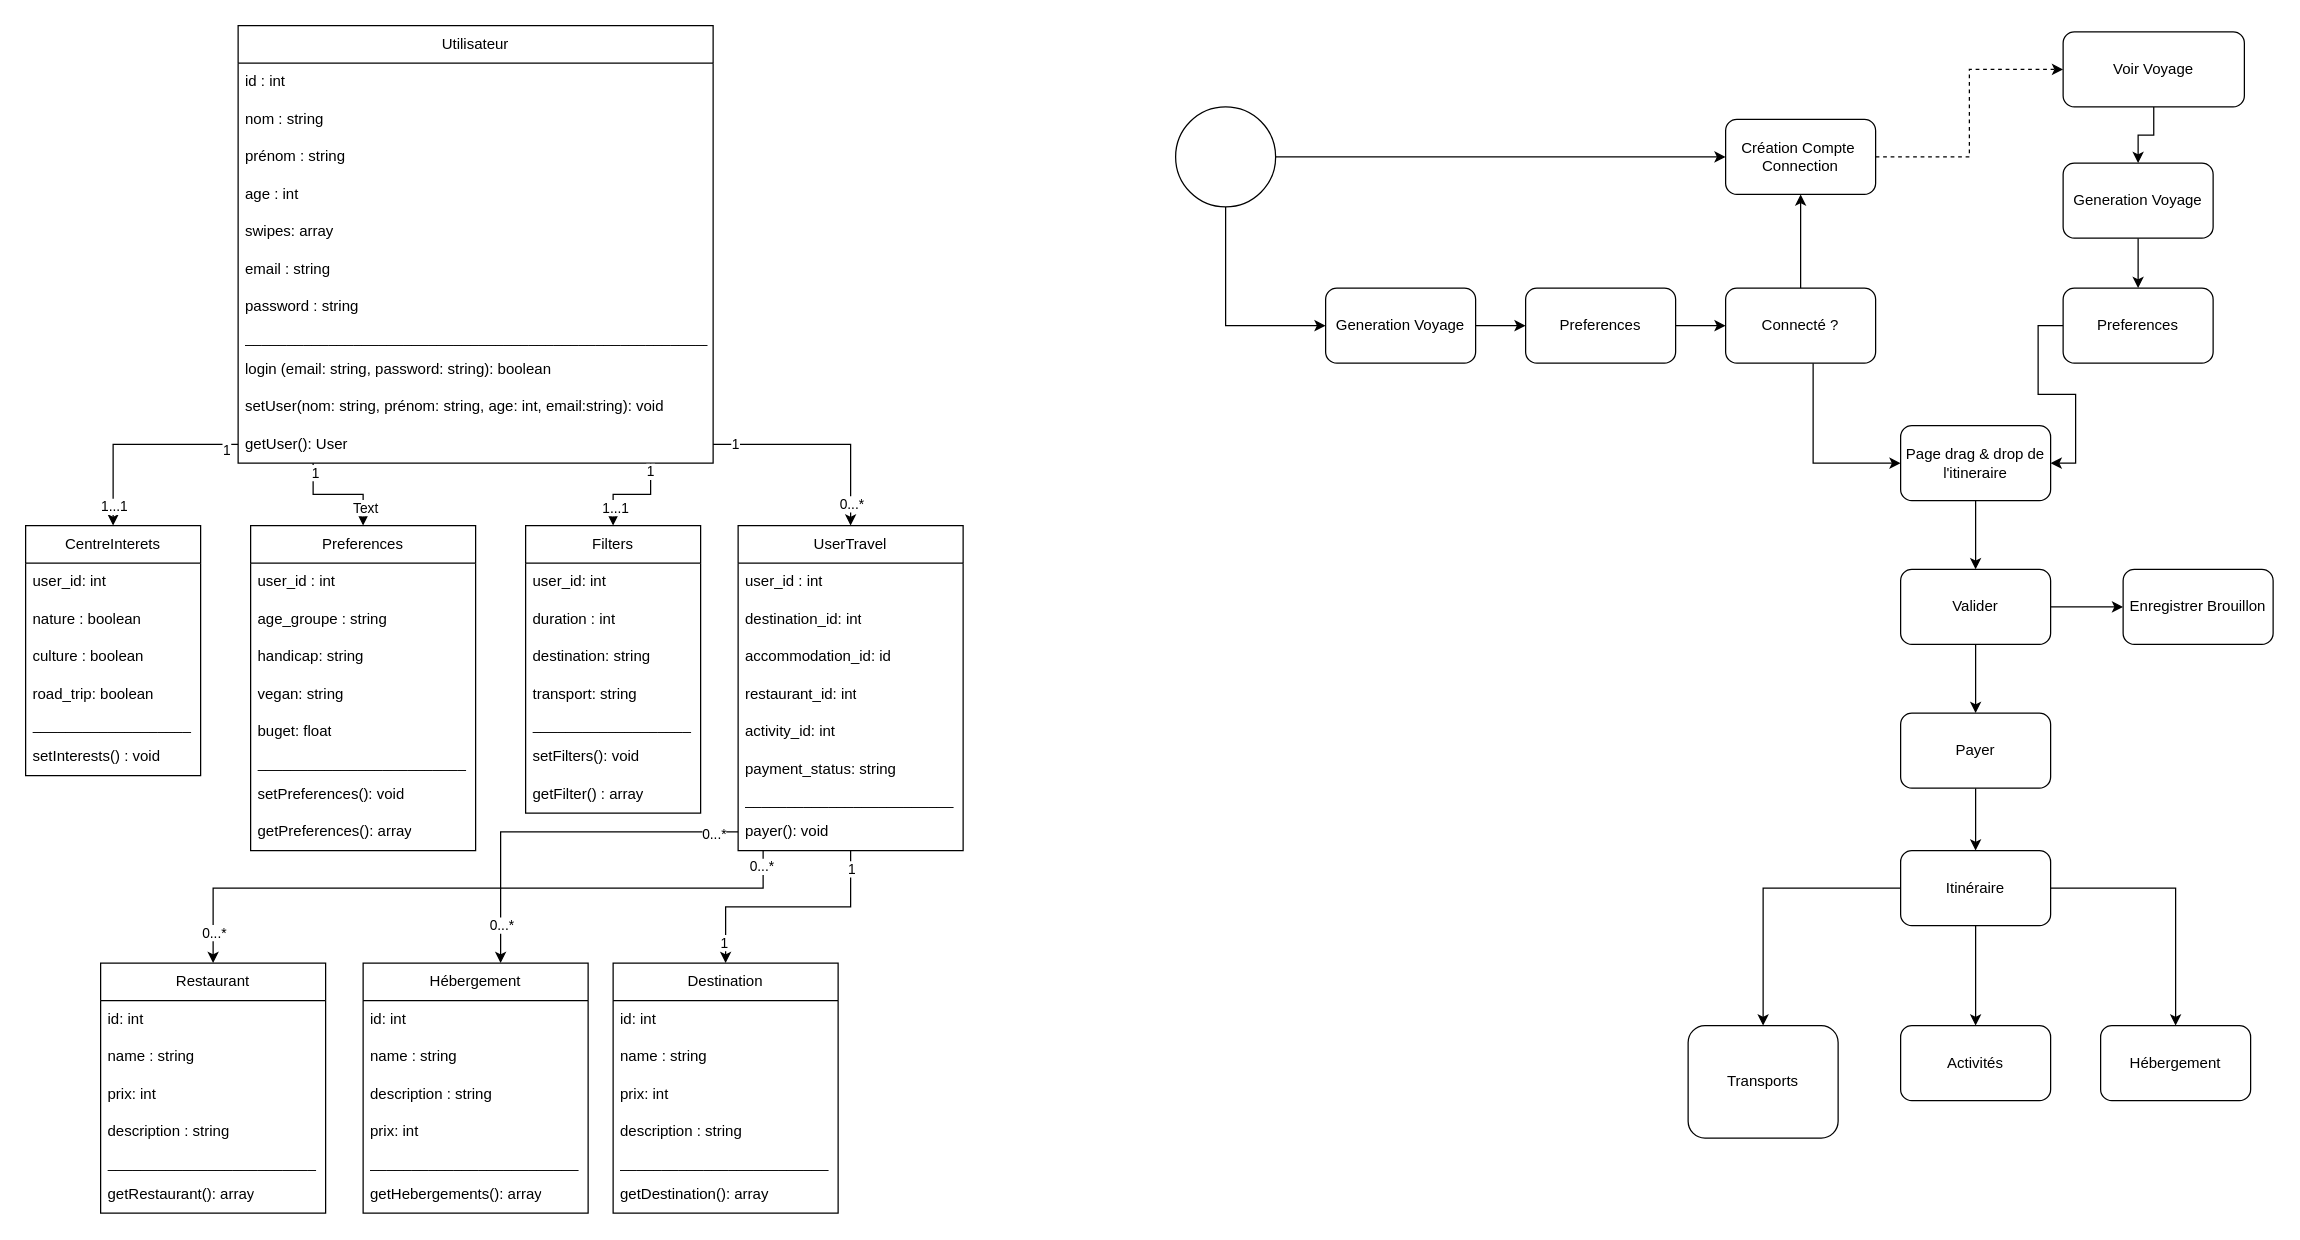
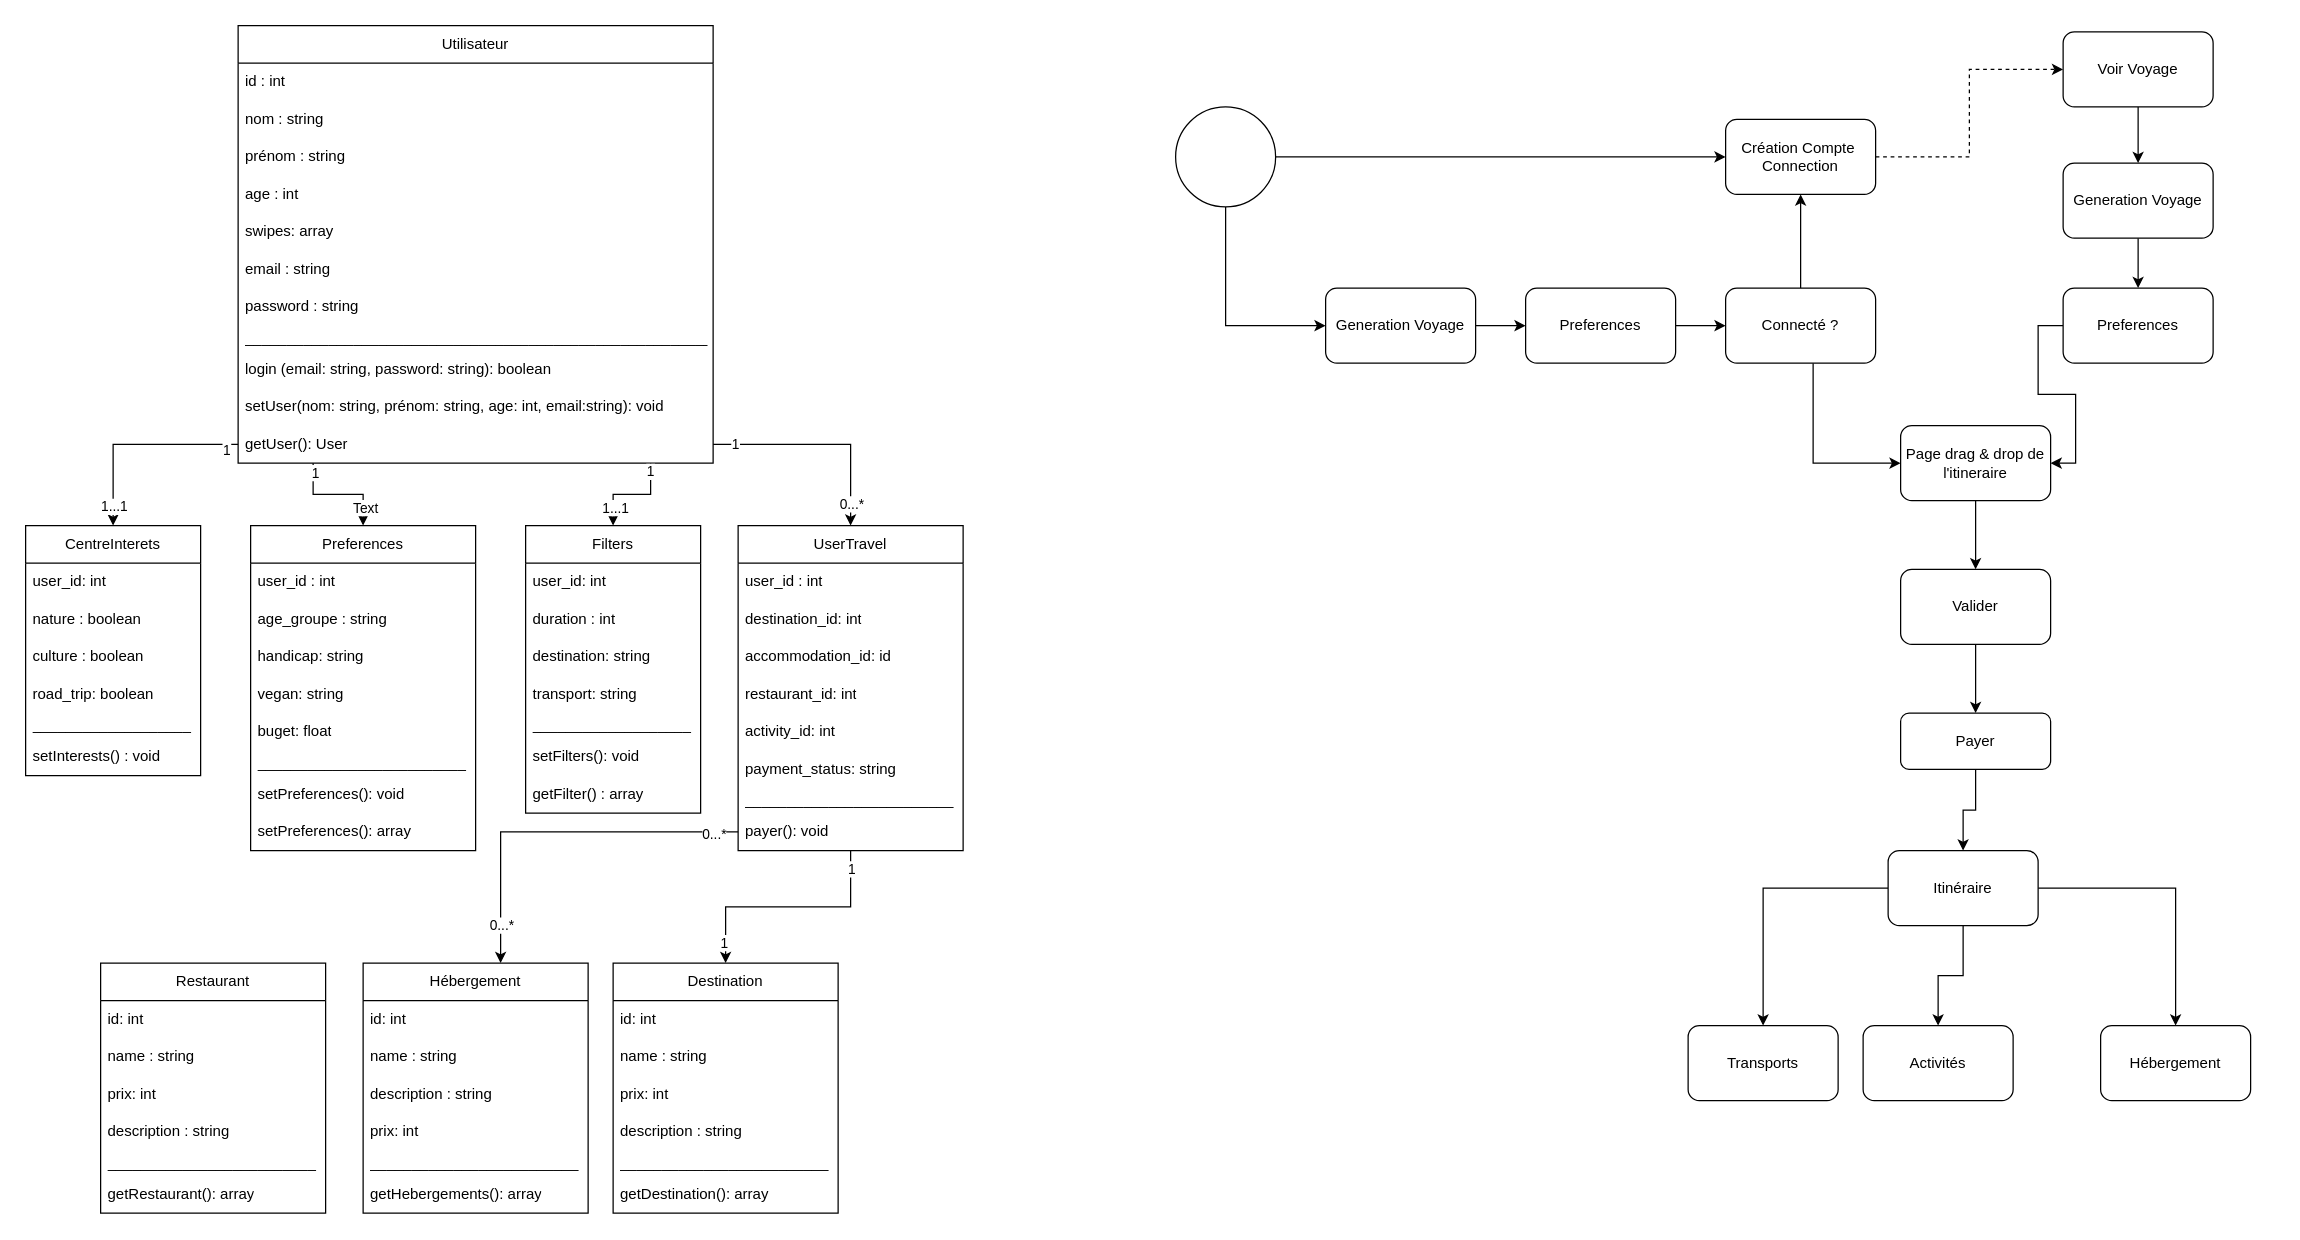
node "Voir Voyage": size 181x75 -> 150x75
edge "Valider" -> "Enregistrer Brouillon": removed
node "Enregistrer Brouillon": removed
node "Payer": size 150x75 -> 150x56
node "getPreferences(): array": label "getPreferences(): array" -> "setPreferences(): array"
edge "payer(): void" -> "Restaurant": removed, labels "0...*", "0...*"
node "Itinéraire": moved (1976, 888) -> (1963, 888)
node "Activités": moved (1976, 1063) -> (1938, 1063)
node "Transports": size 150x113 -> 150x75
